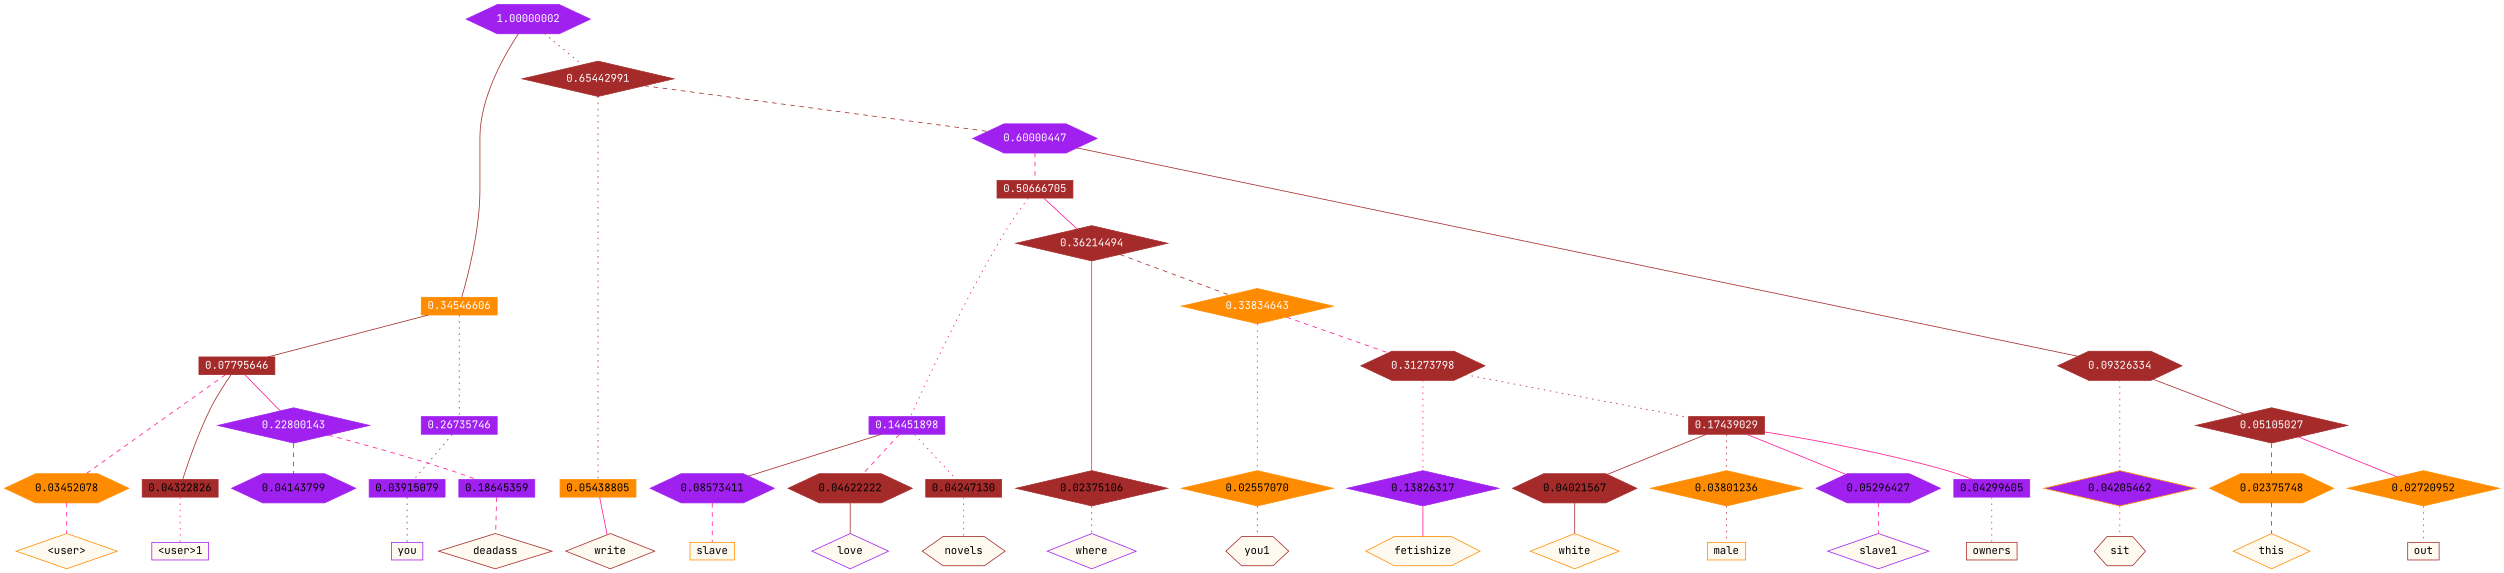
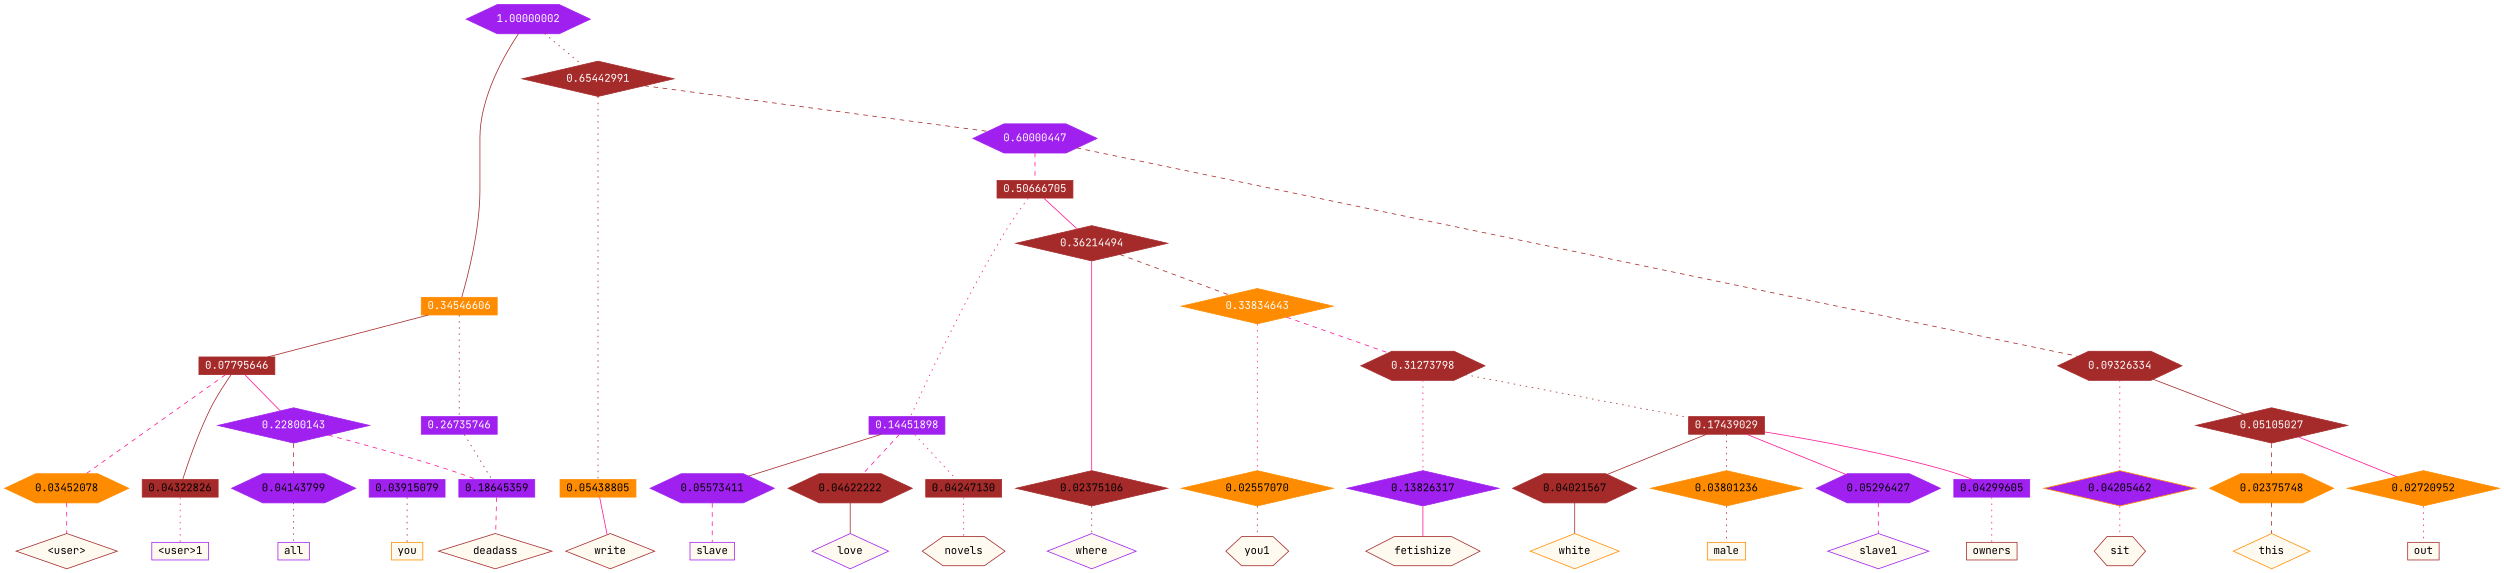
edge "0.60000447" -- "0.09326334": style solid -> dashed
edge "0.26735746" -- "0.03915079": now "0.26735746" -- "0.18645359"
node "0.08573411": label "0.08573411" -> "0.05573411"
node "<user>": color darkorange -> brown
node "all": added
node "you": color purple -> darkorange
node "slave": color darkorange -> purple
node "fetishize": color darkorange -> brown
